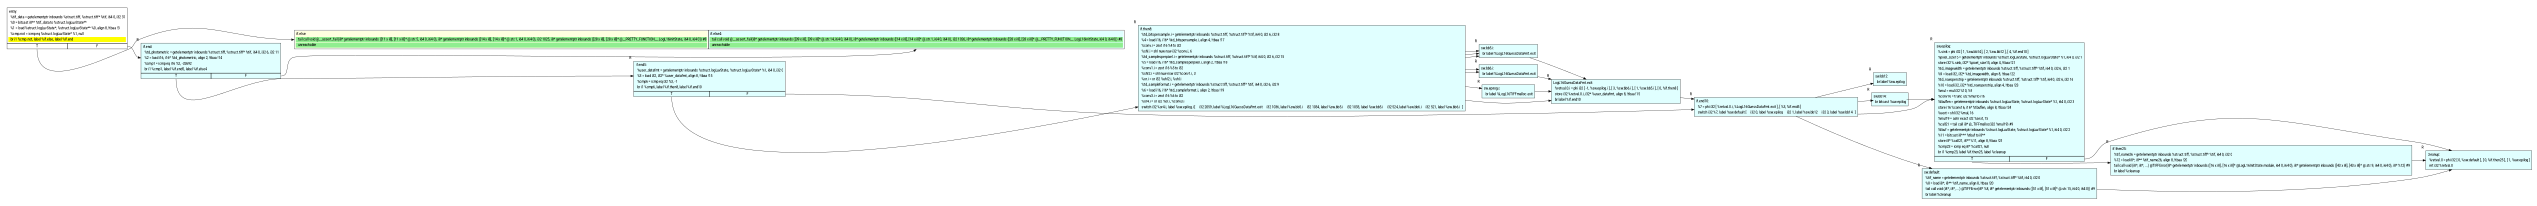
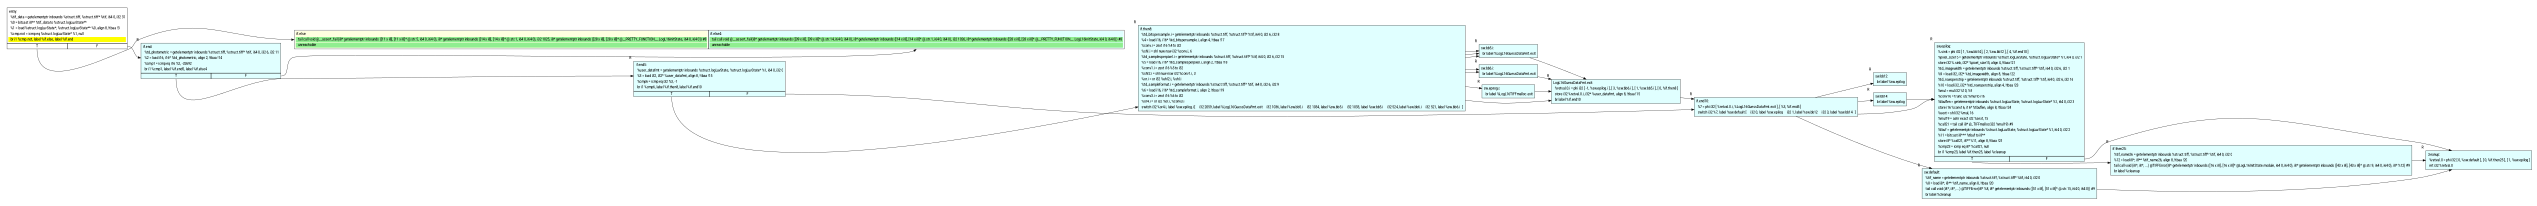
node "sw.bb14:": text "br bitcast %sw.epilog" -> "br label %sw.epilog"
